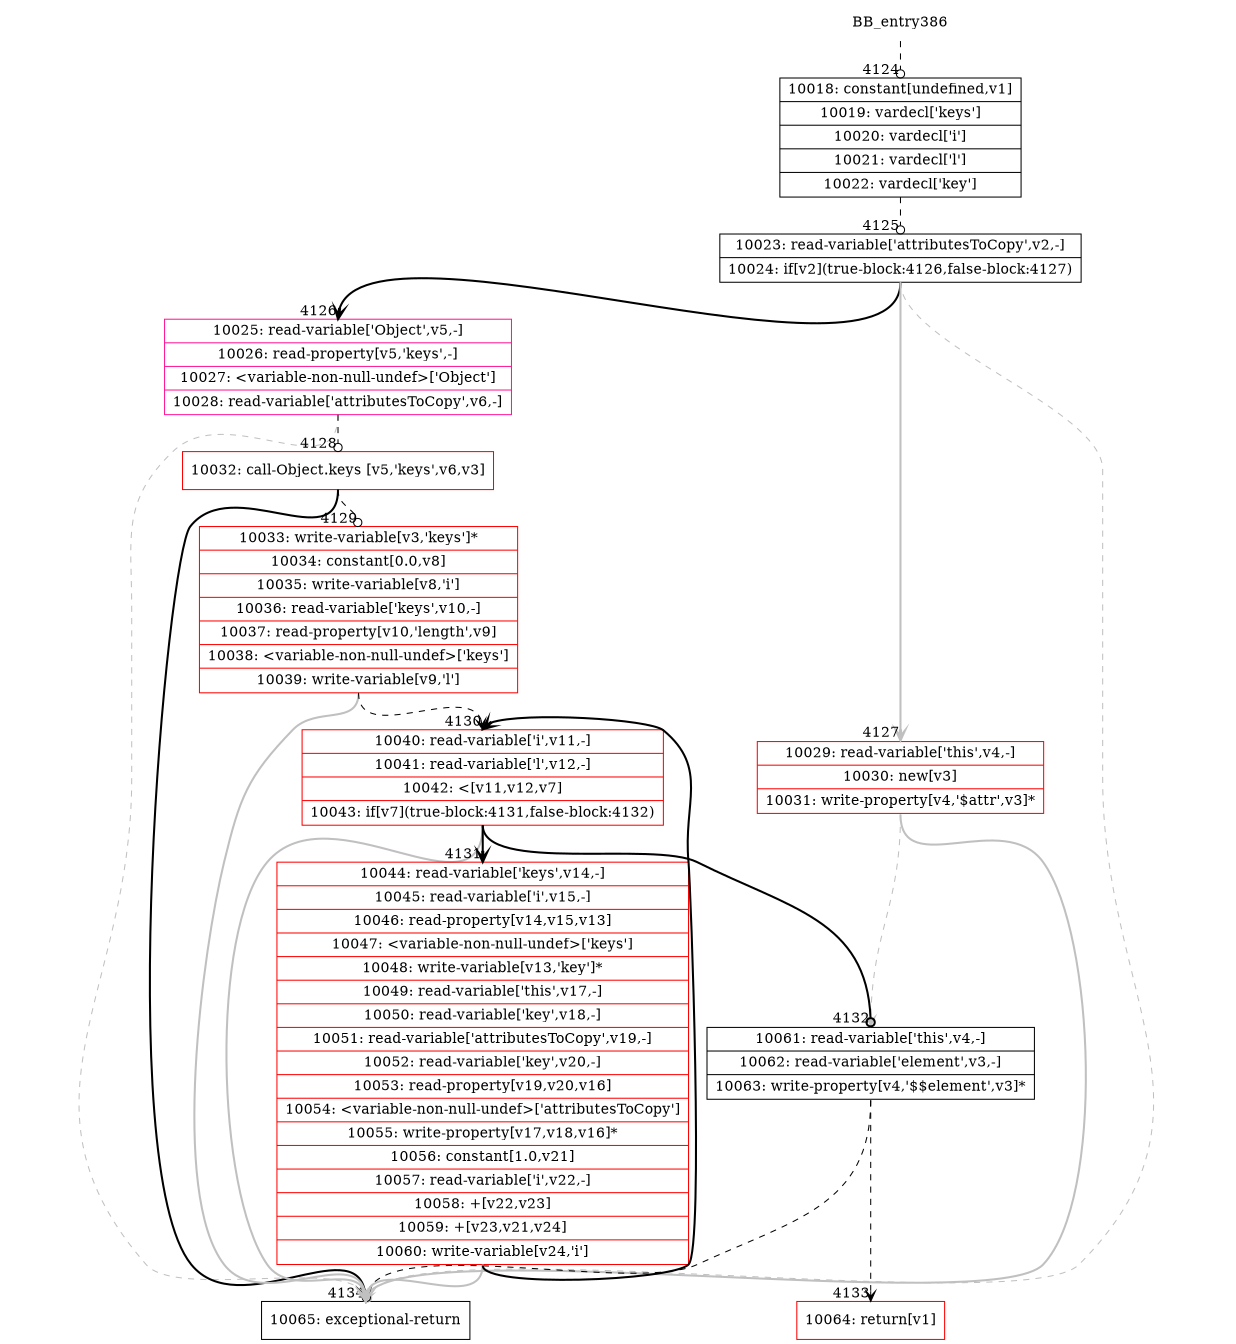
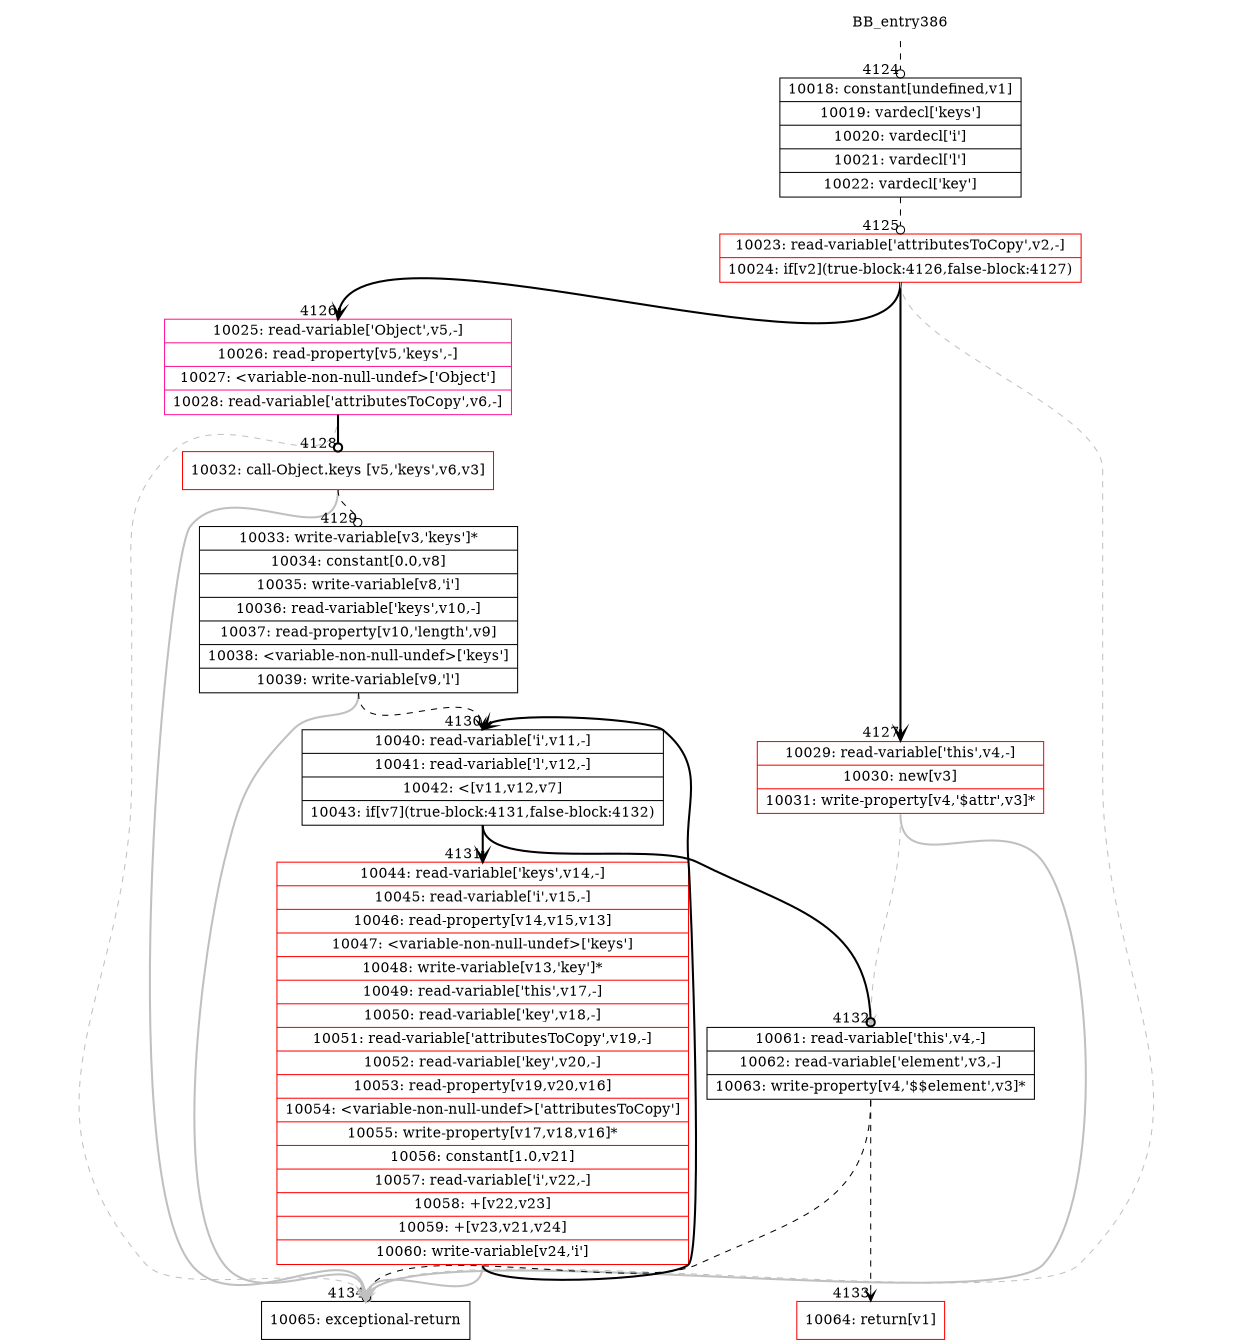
node "10023: read-variable['attributesToCopy',v2,-]": color black -> red
edge "10025: read-variable['Object',v5,-]" -> "10032: call-Object.keys [v5,'keys',v6,v3]": style dashed -> bold
edge "10023: read-variable['attributesToCopy',v2,-]" -> "10029: read-variable['this',v4,-]": color gray -> black
node "10033: write-variable[v3,'keys']*": color red -> black
node "10040: read-variable['i',v11,-]": color red -> black
edge "10032: call-Object.keys [v5,'keys',v6,v3]" -> "10065: exceptional-return": color black -> gray
edge "10040: read-variable['i',v11,-]" -> "10065: exceptional-return": removed
